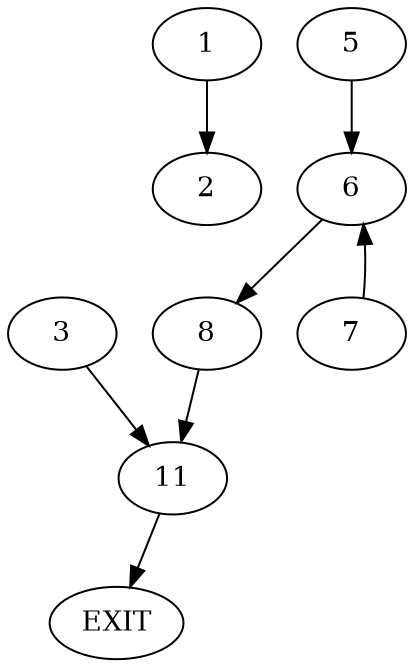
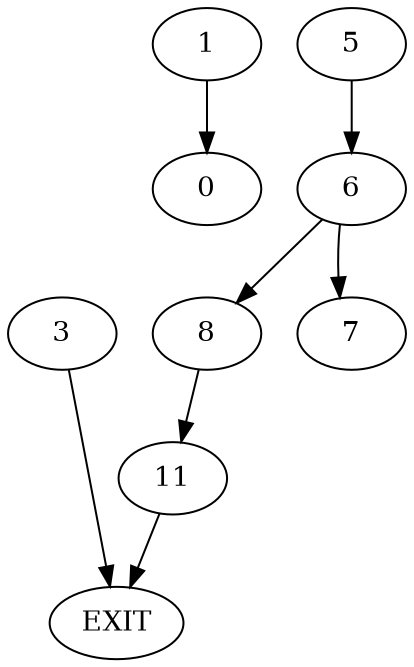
node "2": label "2" -> "0"
edge "7" -> "6": reversed
edge "3" -> "11": now "3" -> "EXIT"
